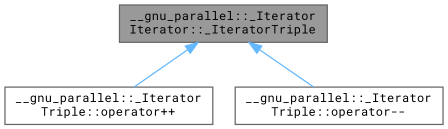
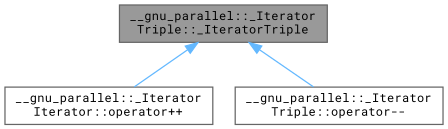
node "__gnu_parallel::_Iterator Iterator::_IteratorTriple": label "__gnu_parallel::_Iterator Iterator::_IteratorTriple" -> "__gnu_parallel::_Iterator Triple::_IteratorTriple"
node "__gnu_parallel::_Iterator Triple::operator++": label "__gnu_parallel::_Iterator Triple::operator++" -> "__gnu_parallel::_Iterator Iterator::operator++"
